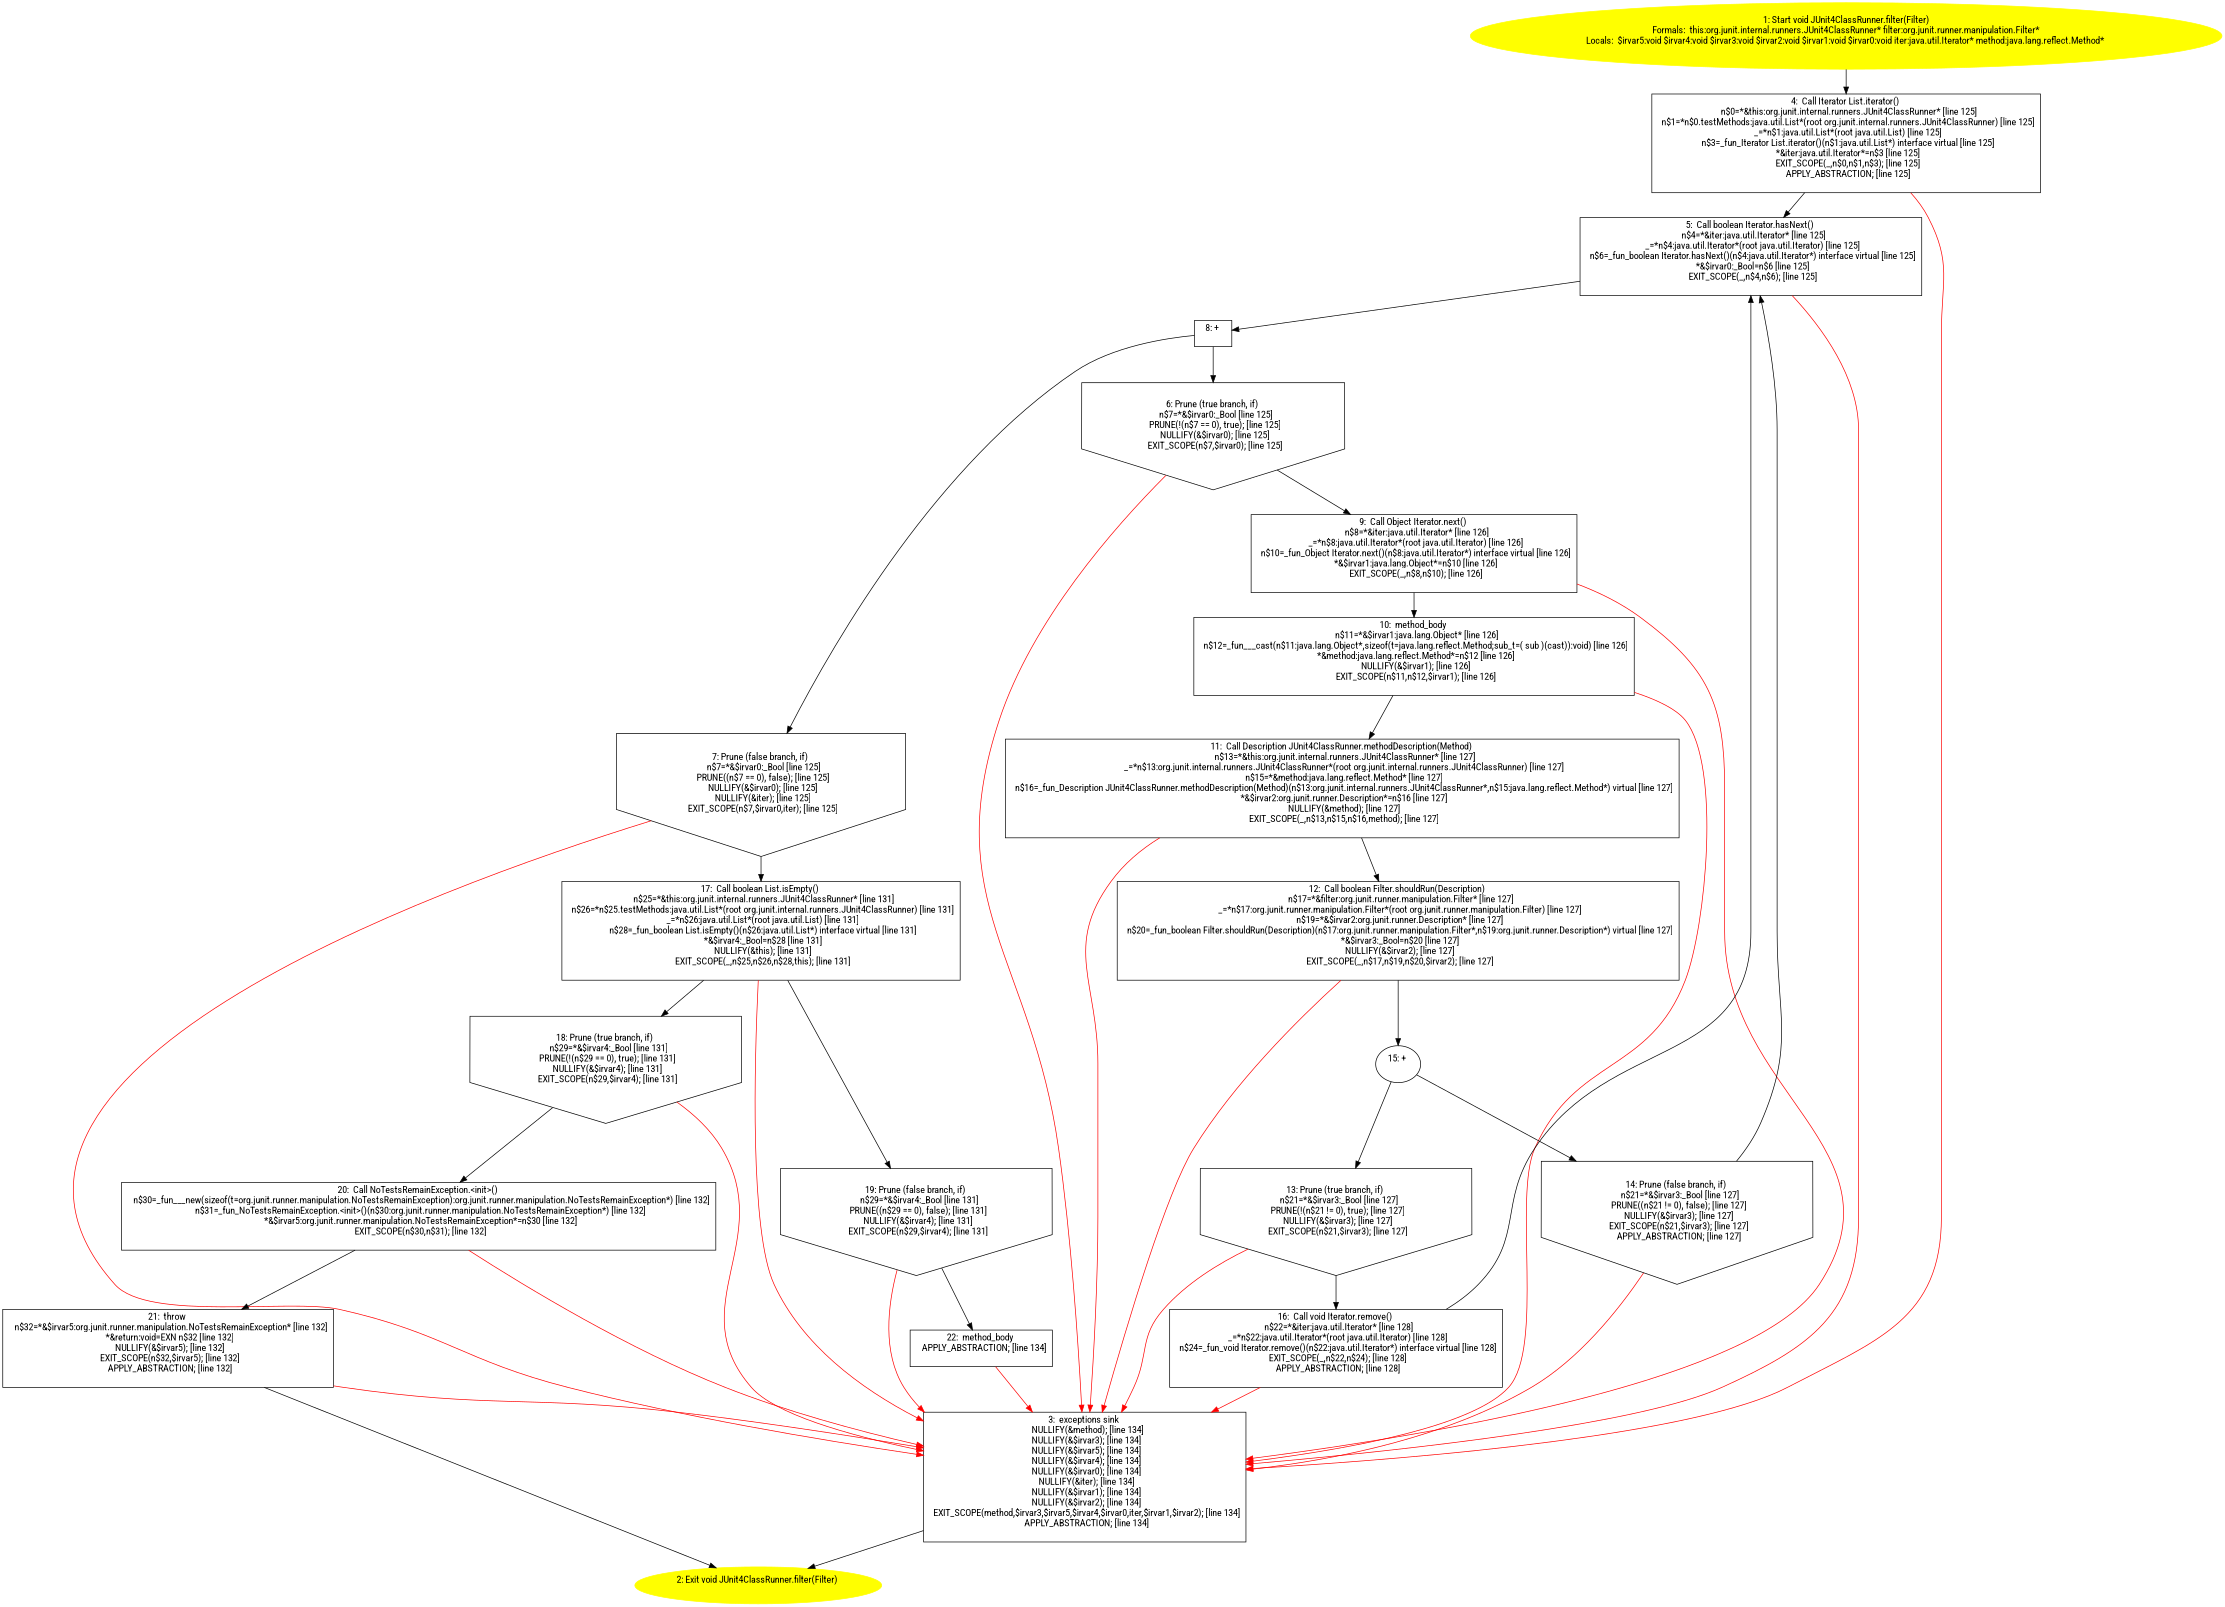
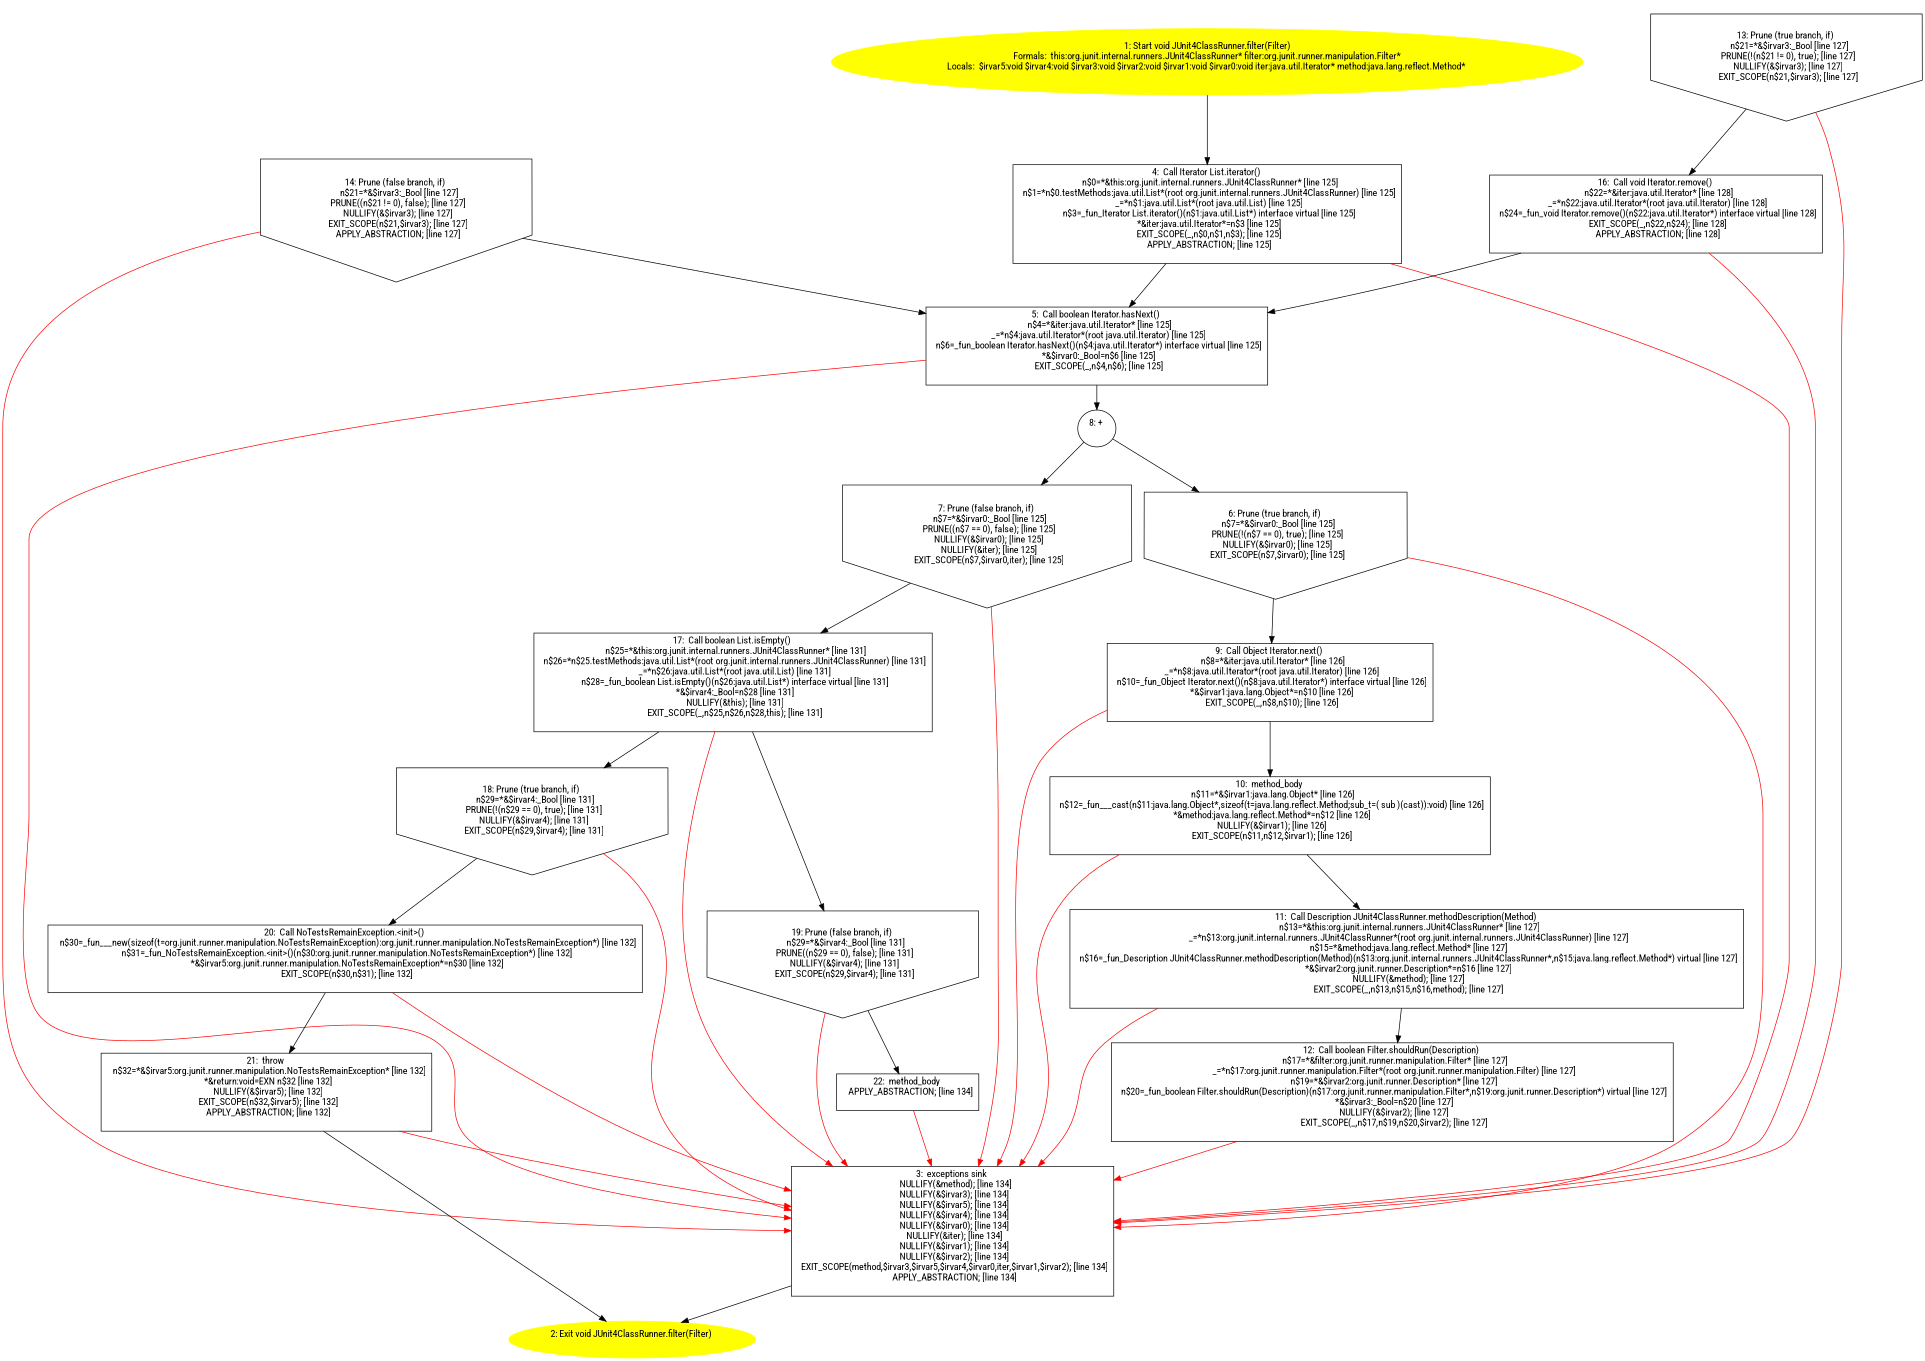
node "8: +": shape box -> ellipse
node "15: +": removed
